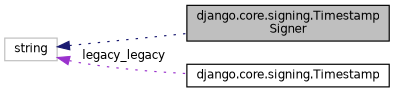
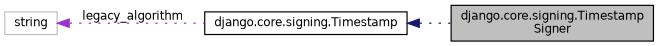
edge "django.core.signing.Timestamp Signer" -> "string": now "django.core.signing.Timestamp Signer" -> "django.core.signing.Timestamp"
edge "django.core.signing.Timestamp" -> "string": label " legacy_legacy" -> " legacy_algorithm"
